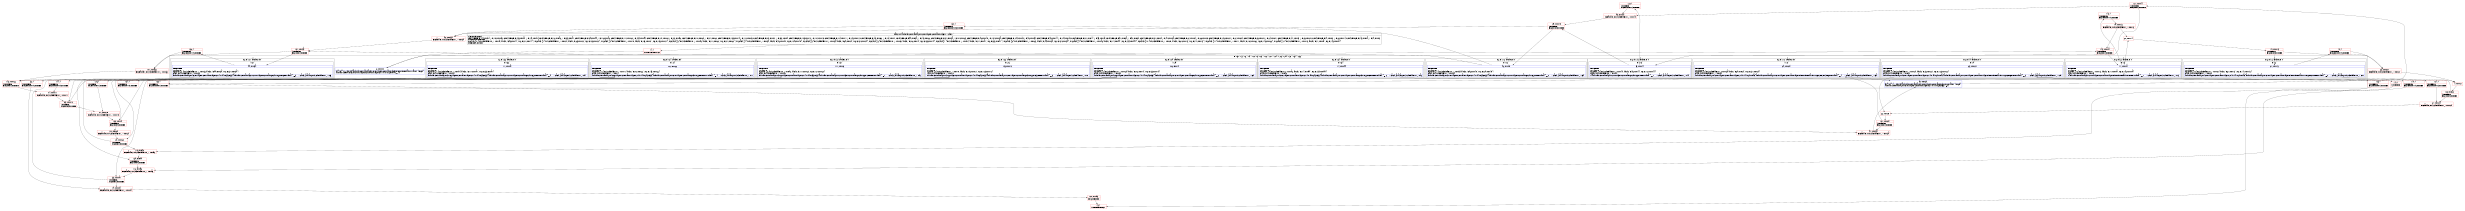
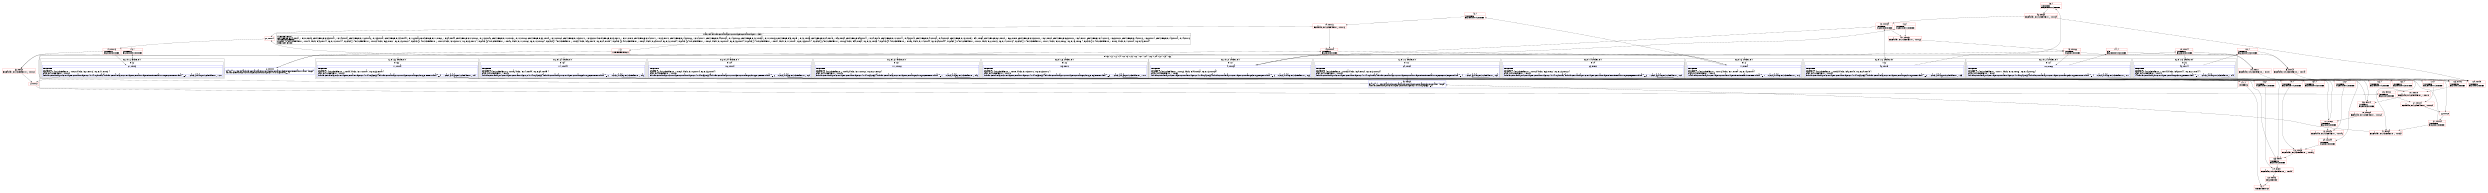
edge "129: 0x004e" -> "98: 0x0059": reversed
node "144: ?": text "SYNTHETIC" -> "USE"
